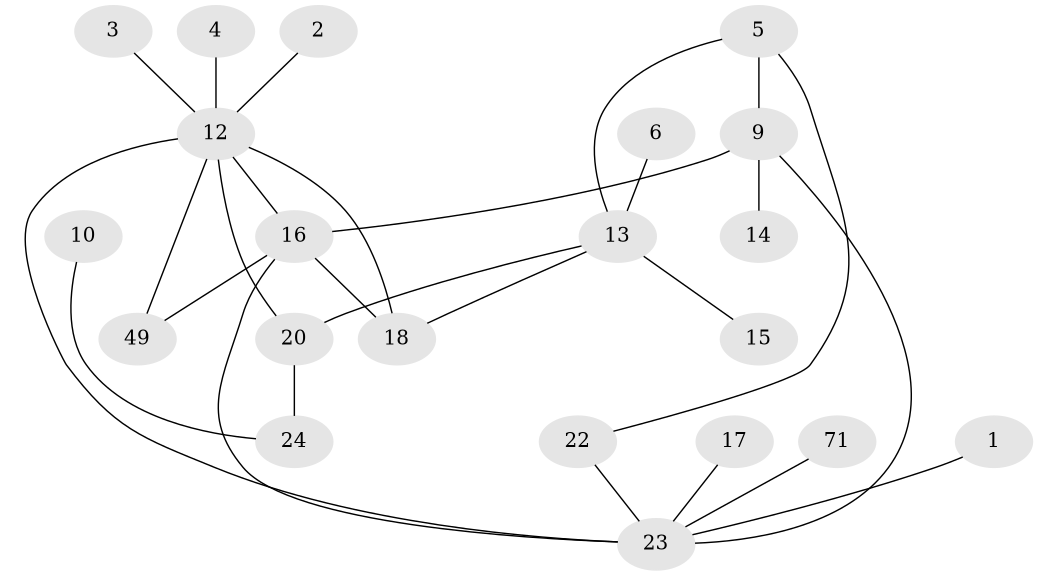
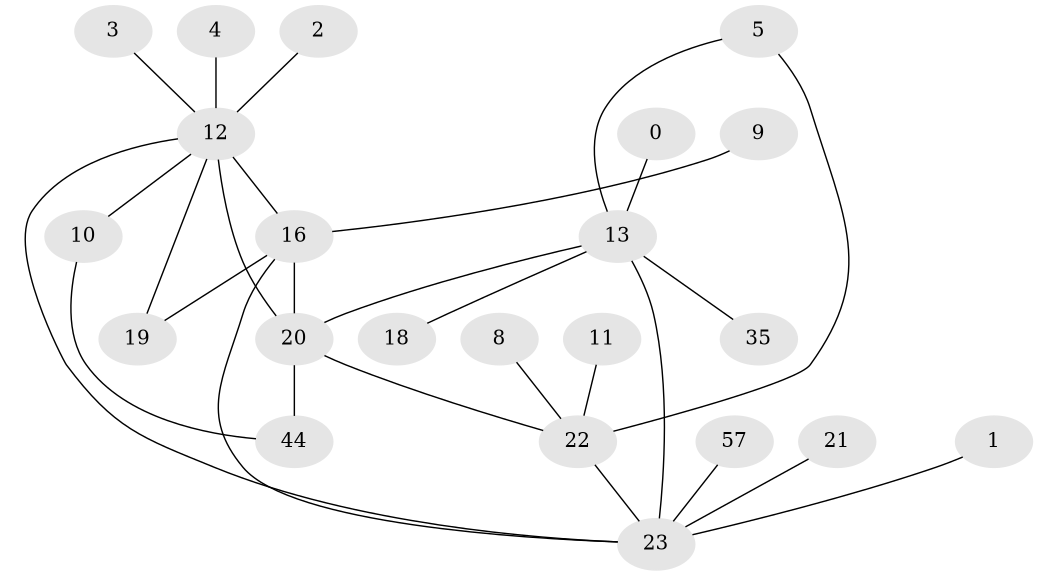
edge "5" -- "9": removed
node "6": label "6" -> "0"
edge "12" -- "18": now "12" -- "10"
node "14": removed
edge "16" -- "18": now "16" -- "20"
node "49": label "49" -> "19"
node "8": added
node "11": added
node "15": label "15" -> "35"
edge "20" -- "22": added
edge "9" -- "23": now "13" -- "23"
node "24": label "24" -> "44"
node "17": label "17" -> "57"
node "71": label "71" -> "21"
